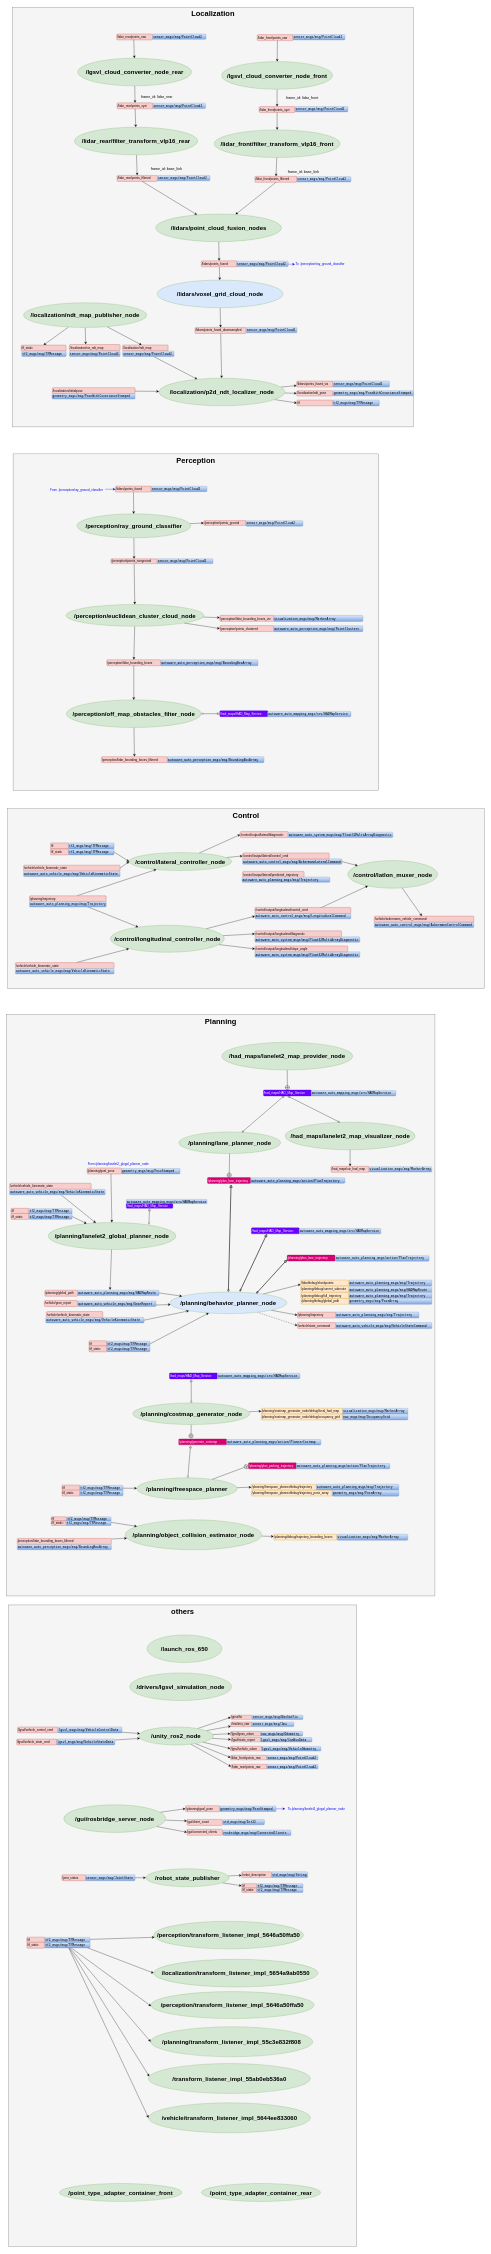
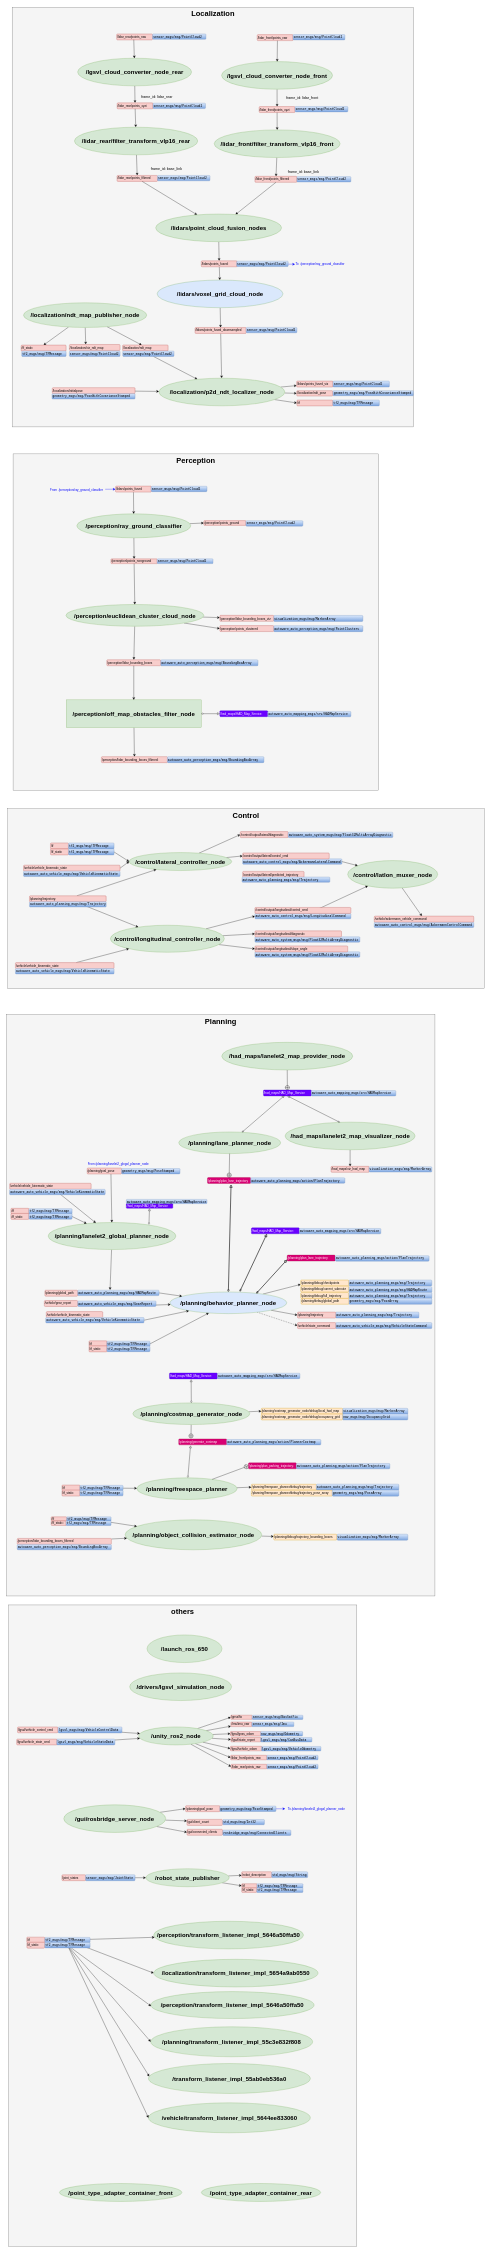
node "/perception/off_map_obstacles_filter_node": shape ellipse -> rectangle
node "/lidar/debug/checkpoints": label "/lidar/debug/checkpoints" -> "/planning/debug/checkpoints"
